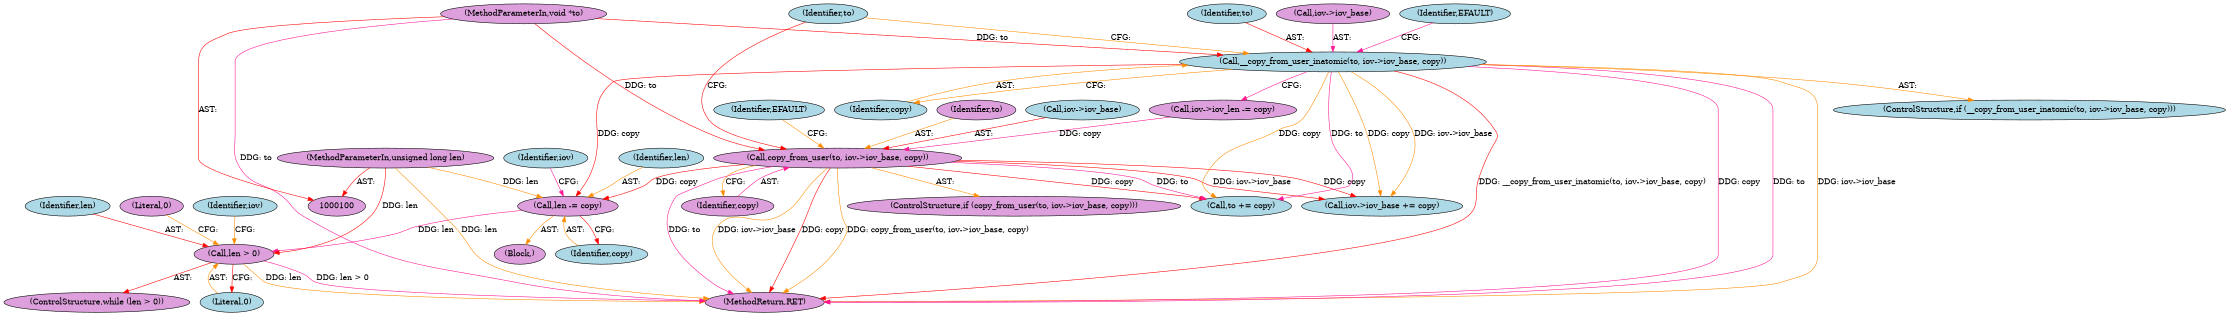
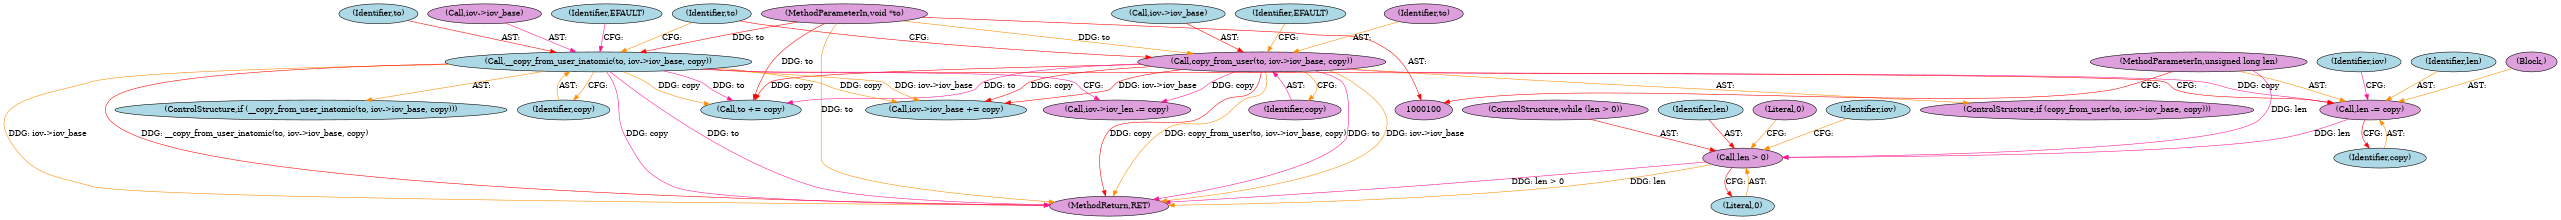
edge "(MethodParameterIn,void *to)" -> "(Call,to += copy)": added, label "DDG: to"
edge "(MethodParameterIn,void *to)" -> "(Call,copy_from_user(to, iov->iov_base, copy))": color red -> darkorange
edge "(Call,iov->iov_len -= copy)" -> "(Call,copy_from_user(to, iov->iov_base, copy))": reversed
edge "(Call,__copy_from_user_inatomic(to, iov->iov_base, copy))" -> "(Call,len -= copy)": label "DDG: copy" -> "CFG: "
edge "(Call,copy_from_user(to, iov->iov_base, copy))" -> "(Call,len -= copy)": color red -> deeppink
edge "(MethodParameterIn,unsigned long len)" -> "1000100": label "AST: " -> "CFG: "
edge "(MethodParameterIn,unsigned long len)" -> "(Call,len -= copy)": label "DDG: len" -> "AST: "
edge "(MethodParameterIn,void *to)" -> "(MethodReturn,RET)": color deeppink -> darkorange
edge "(Call,len -= copy)" -> "(Block,)": reversed
edge "(MethodParameterIn,unsigned long len)" -> "(Call,len > 0)": color red -> deeppink
edge "(Call,len > 0)" -> "(ControlStructure,while (len > 0))": reversed
edge "(MethodParameterIn,unsigned long len)" -> "(MethodReturn,RET)": removed, label "DDG: len"
